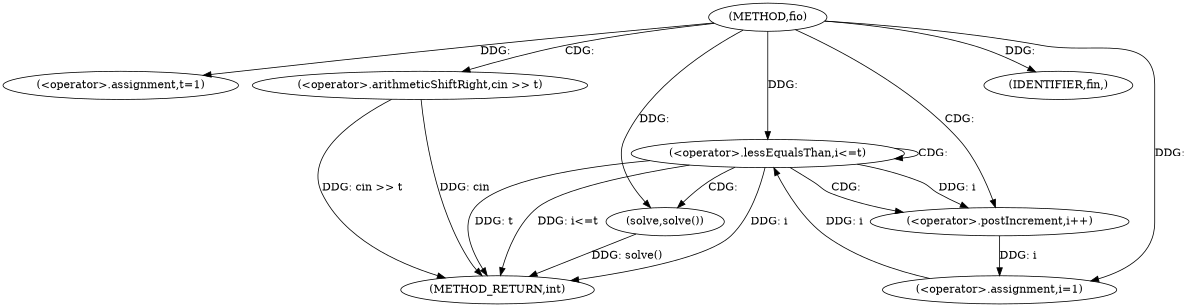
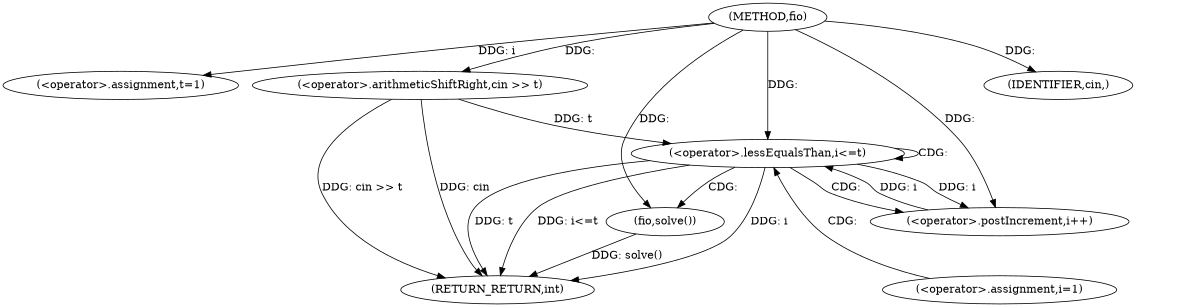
edge "(METHOD,fio)" -> "(<operator>.assignment,i=1)": removed, label "DDG:"
edge "(METHOD,fio)" -> "(<operator>.assignment,t=1)": label "DDG: " -> "DDG: i"
edge "(METHOD,fio)" -> "(<operator>.arithmeticShiftRight,cin >> t)": label "CDG: " -> "DDG: "
node "(IDENTIFIER,fin,)": label "(IDENTIFIER,fin,)" -> "(IDENTIFIER,cin,)"
edge "(METHOD,fio)" -> "(<operator>.postIncrement,i++)": label "CDG: " -> "DDG: "
edge "(<operator>.arithmeticShiftRight,cin >> t)" -> "(<operator>.lessEqualsThan,i<=t)": added, label "DDG: t"
node "(solve,solve())": label "(solve,solve())" -> "(fio,solve())"
edge "(<operator>.assignment,i=1)" -> "(<operator>.lessEqualsThan,i<=t)": label "DDG: i" -> "CDG: "
edge "(<operator>.postIncrement,i++)" -> "(<operator>.assignment,i=1)": now "(<operator>.postIncrement,i++)" -> "(<operator>.lessEqualsThan,i<=t)"
node "(METHOD_RETURN,int)": label "(METHOD_RETURN,int)" -> "(RETURN_RETURN,int)"
